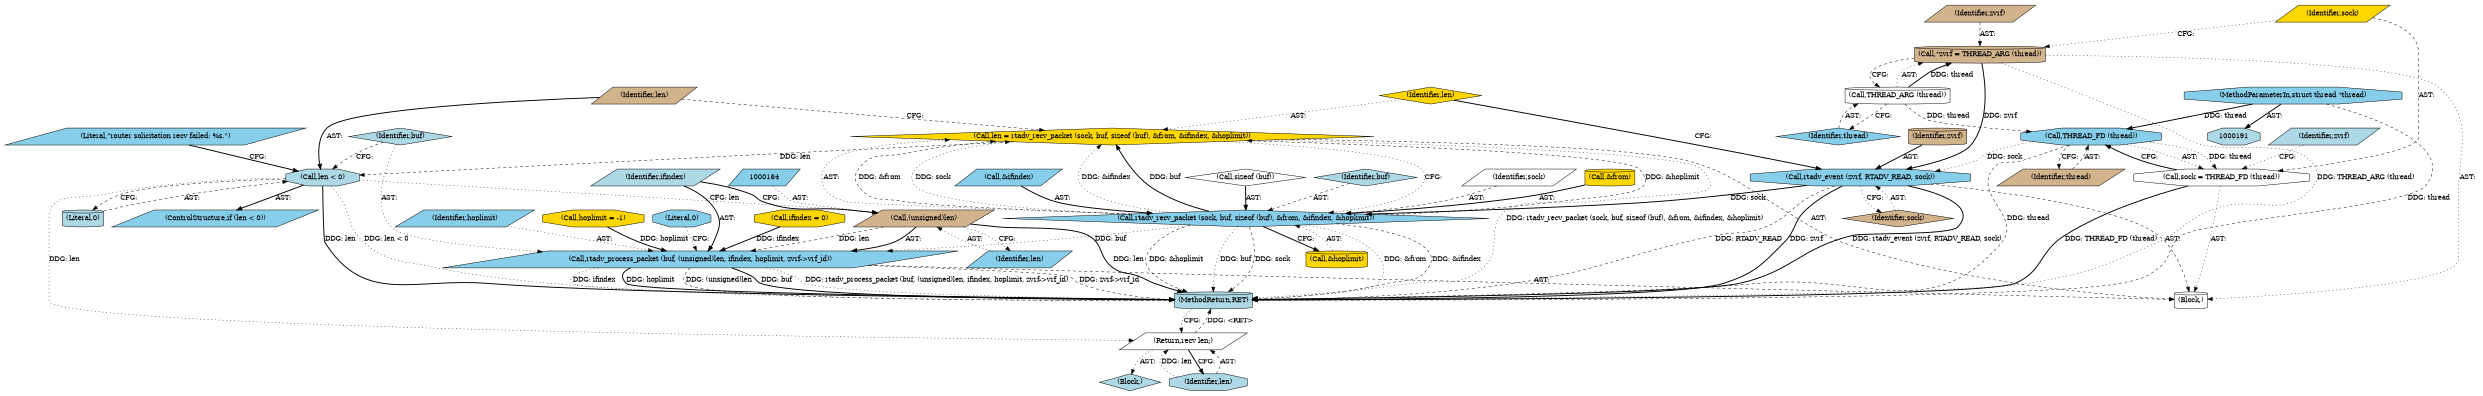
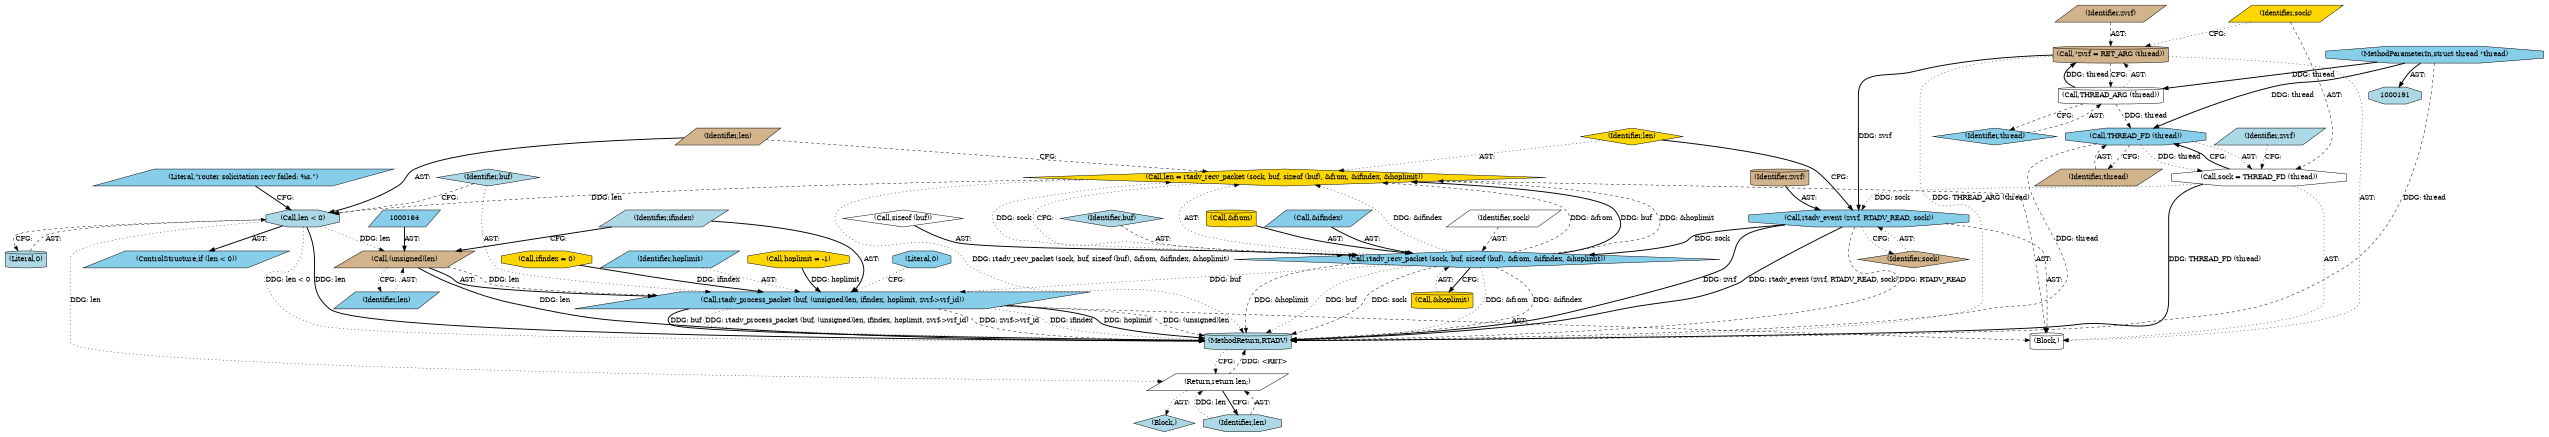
node "(Call,*zvrf = THREAD_ARG (thread))": label "(Call,*zvrf = THREAD_ARG (thread))" -> "(Call,*zvrf = RET_ARG (thread))"
edge "(MethodParameterIn,struct thread *thread)" -> "(Call,THREAD_ARG (thread))": added, label "DDG: thread"
edge "(Call,THREAD_FD (thread))" -> "(Call,rtadv_event (zvrf, RTADV_READ, sock))": now "(Call,sock = THREAD_FD (thread))" -> "(Call,rtadv_event (zvrf, RTADV_READ, sock))"
edge "(Call,len < 0)" -> "(Call,(unsigned)len)": label "CFG: len" -> "DDG: len"
edge "1000164" -> "(Call,(unsigned)len)": style dotted -> bold
node "(MethodReturn,RET)": label "(MethodReturn,RET)" -> "(MethodReturn,RTADV)"
node "(Return,recv len;)": label "(Return,recv len;)" -> "(Return,return len;)"
